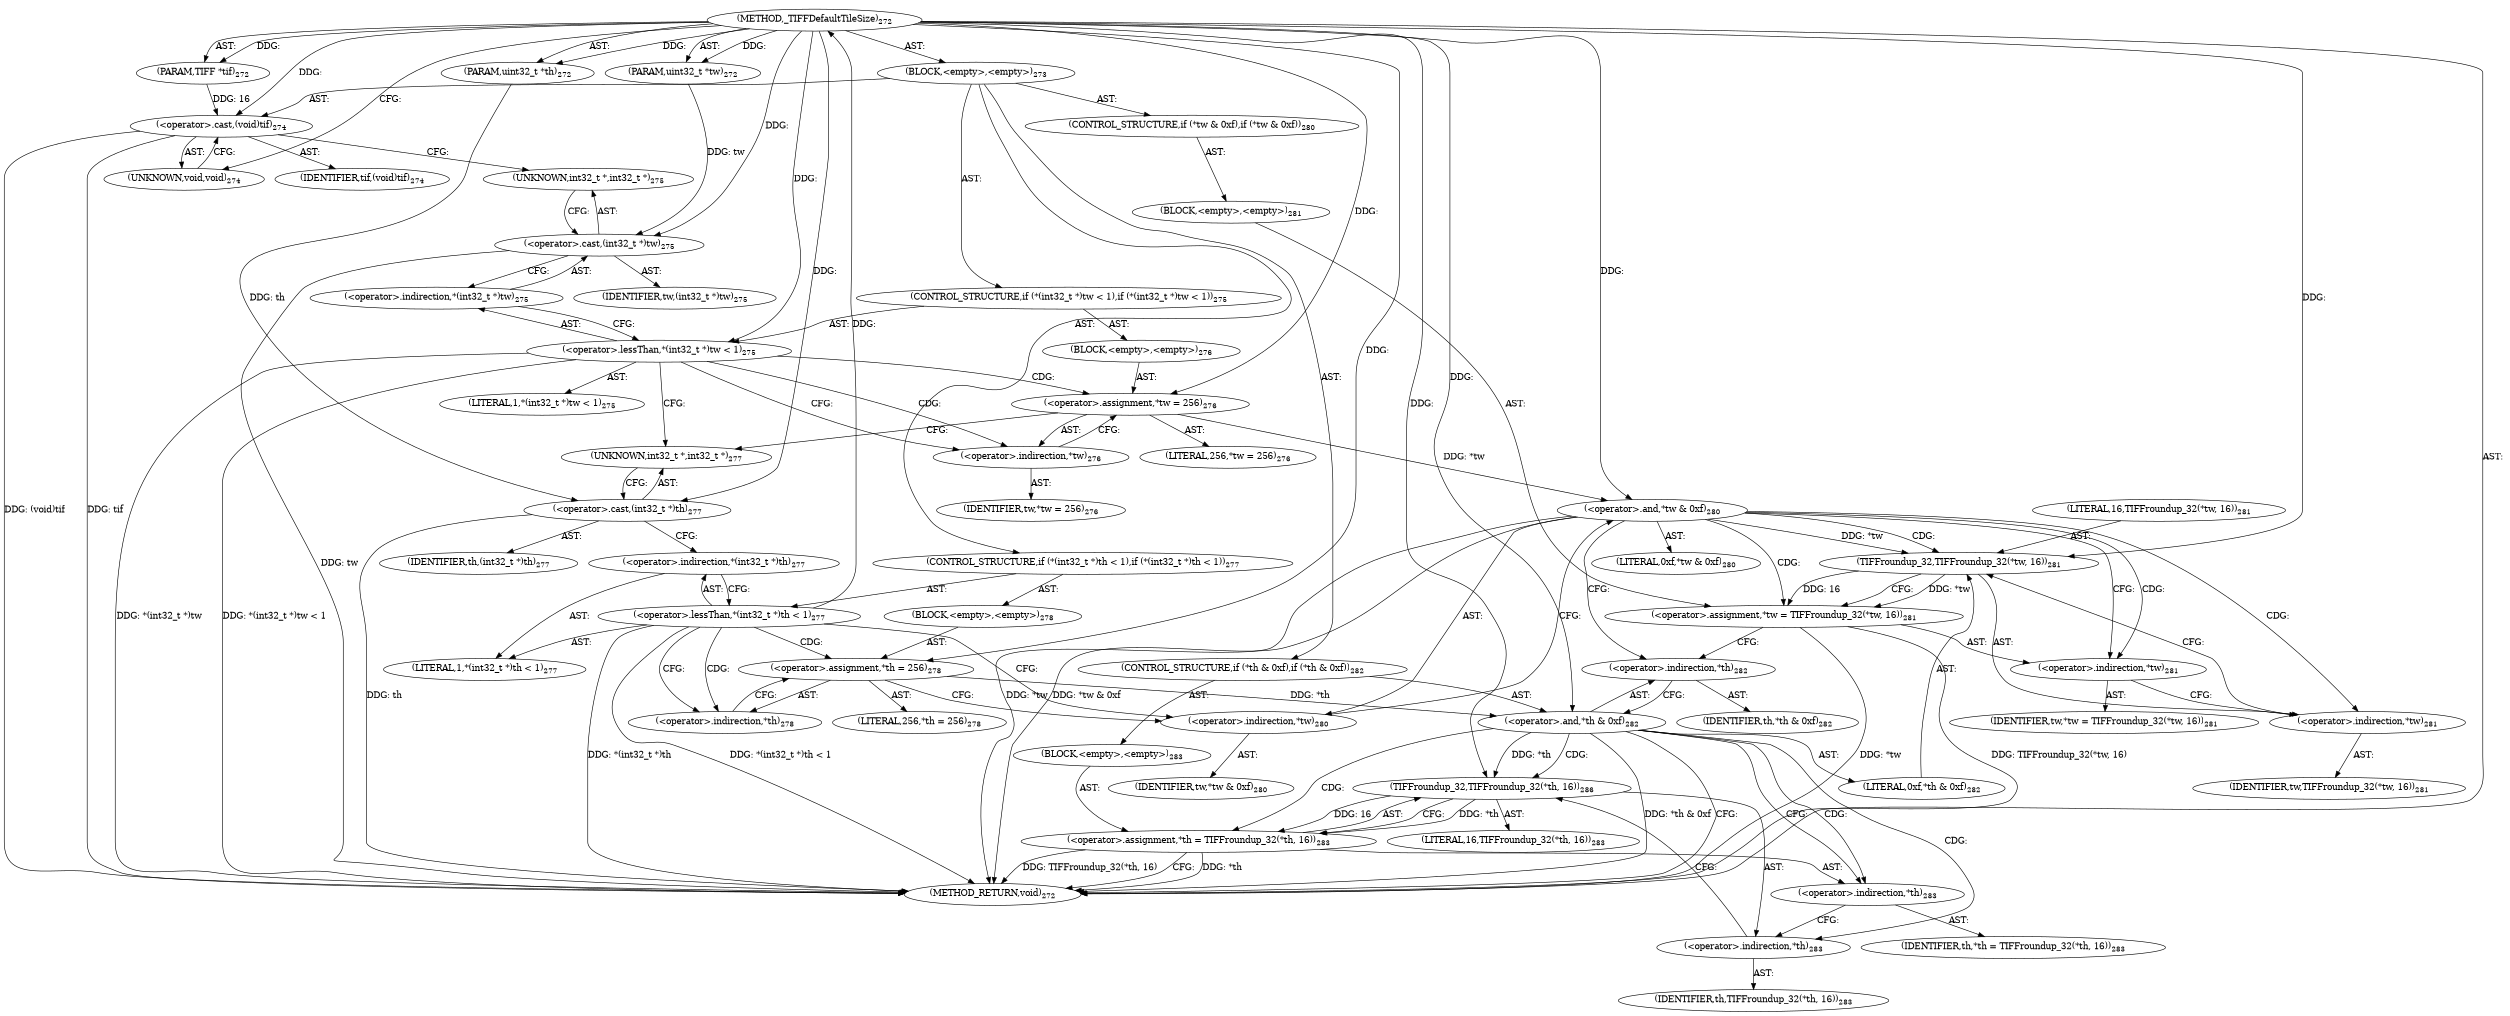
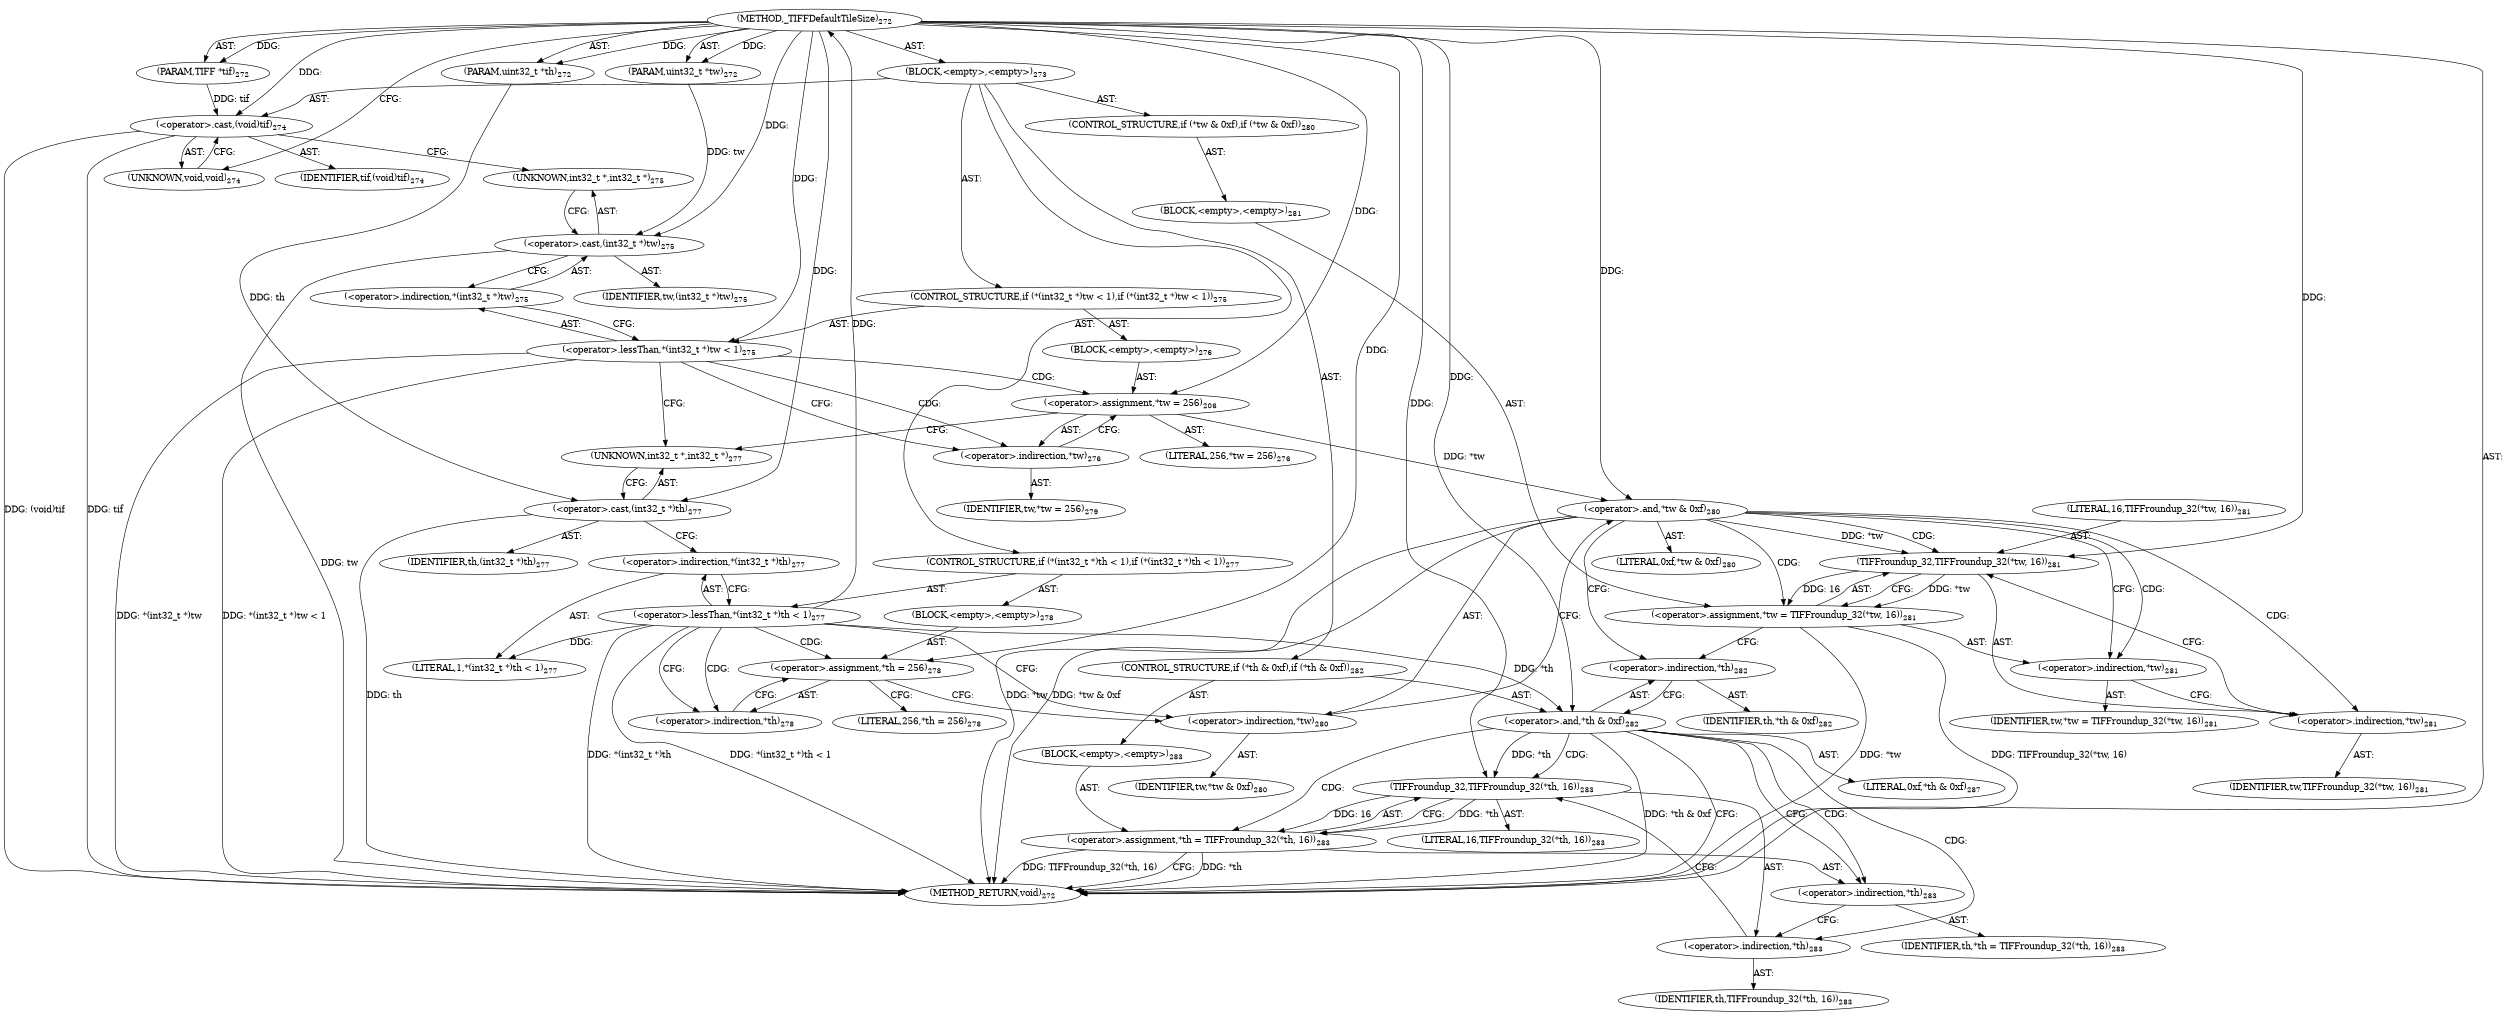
edge "(PARAM,TIFF *tif)" -> "(<operator>.cast,(void)tif)": label "DDG: 16" -> "DDG: tif"
node "(<operator>.assignment,*tw = 256)": text "276" -> "206"
node "(LITERAL,1,*(int32_t *)tw < 1)": removed
node "(IDENTIFIER,tw,*tw = 256)": text "276" -> "279"
edge "(<operator>.lessThan,*(int32_t *)th < 1)" -> "(LITERAL,1,*(int32_t *)th < 1)": label "AST: " -> "DDG: "
edge "(LITERAL,0xf,*th & 0xf)" -> "(TIFFroundup_32,TIFFroundup_32(*tw, 16))": now "(<operator>.assignment,*tw = TIFFroundup_32(*tw, 16))" -> "(TIFFroundup_32,TIFFroundup_32(*tw, 16))"
edge "(<operator>.assignment,*th = 256)" -> "(<operator>.and,*th & 0xf)": now "(<operator>.lessThan,*(int32_t *)th < 1)" -> "(<operator>.and,*th & 0xf)"
edge "(<operator>.assignment,*th = 256)" -> "(LITERAL,256,*th = 256)": label "AST: " -> "CFG: "
node "(TIFFroundup_32,TIFFroundup_32(*th, 16))": text "286" -> "283"
node "(LITERAL,0xf,*th & 0xf)": text "282" -> "287"
